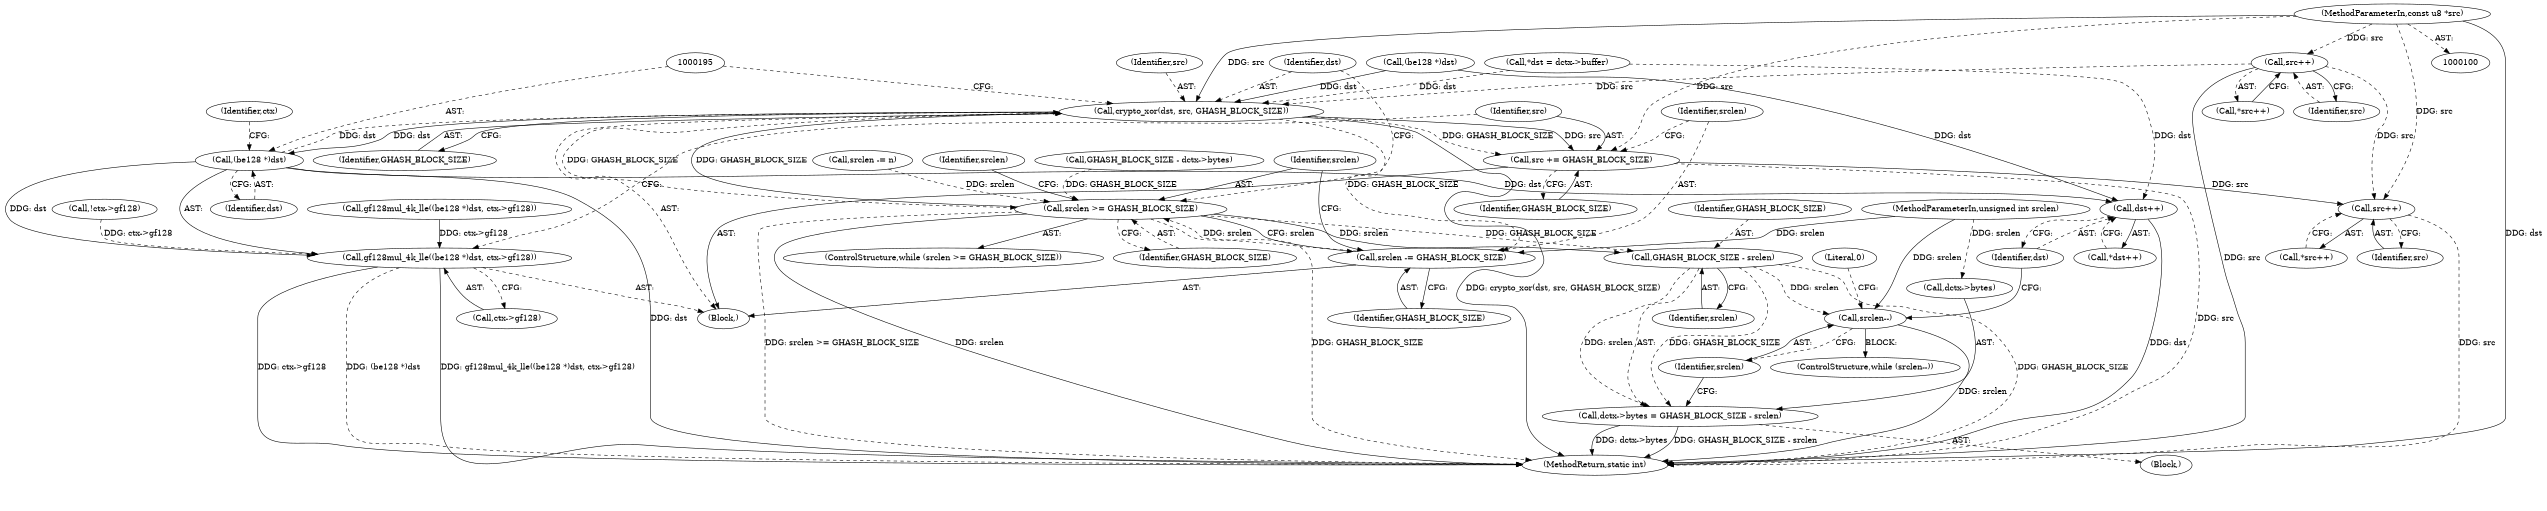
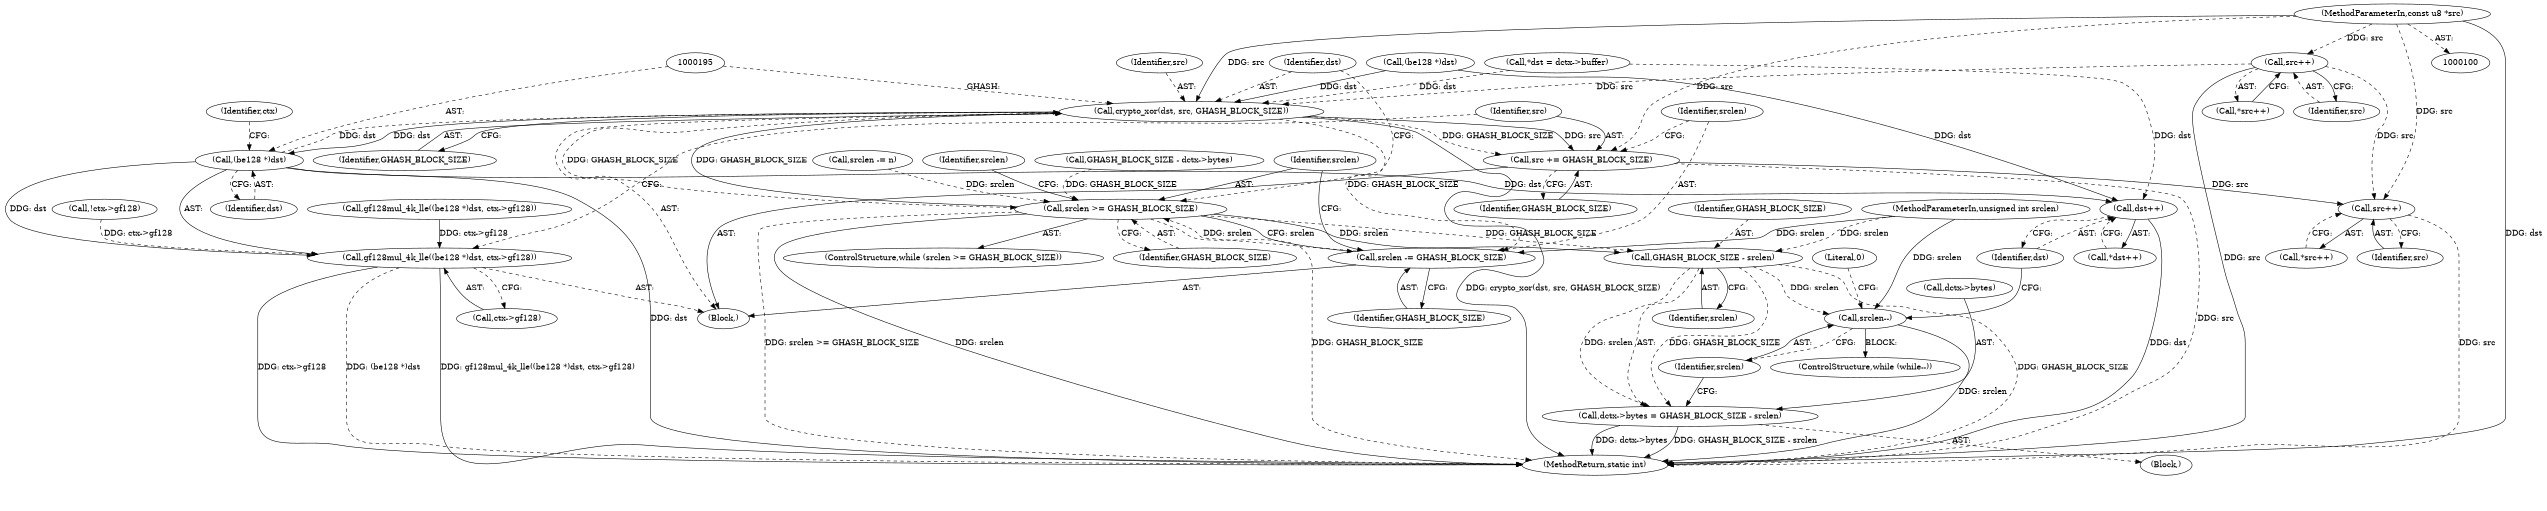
edge "1000195" -> "(Call,crypto_xor(dst, src, GHASH_BLOCK_SIZE))": label "CFG: " -> "GHASH: "
edge "(MethodParameterIn,unsigned int srclen)" -> "(Call,dctx->bytes)": now "(MethodParameterIn,unsigned int srclen)" -> "(Call,GHASH_BLOCK_SIZE - srclen)"
node "(ControlStructure,while (srclen--))": label "(ControlStructure,while (srclen--))" -> "(ControlStructure,while (while--))"
